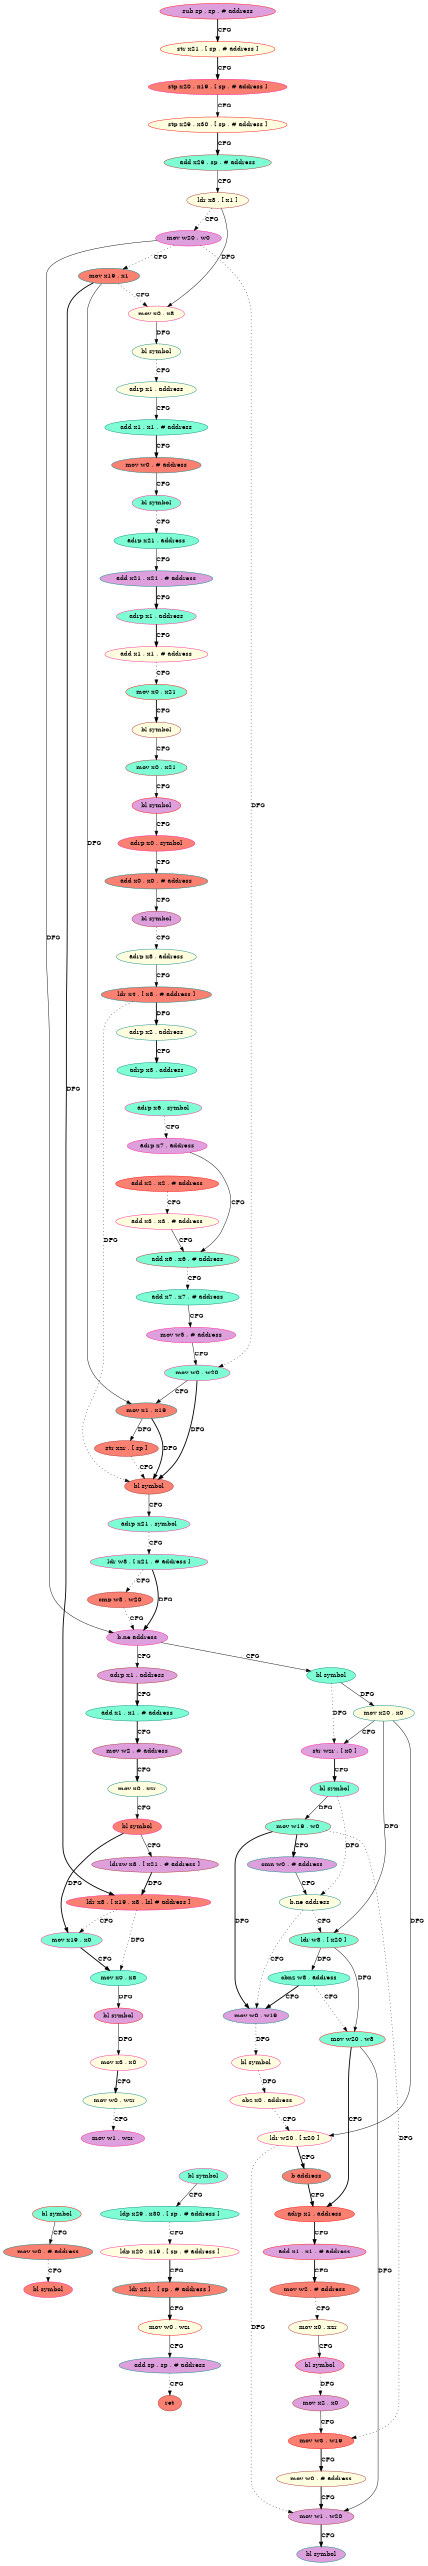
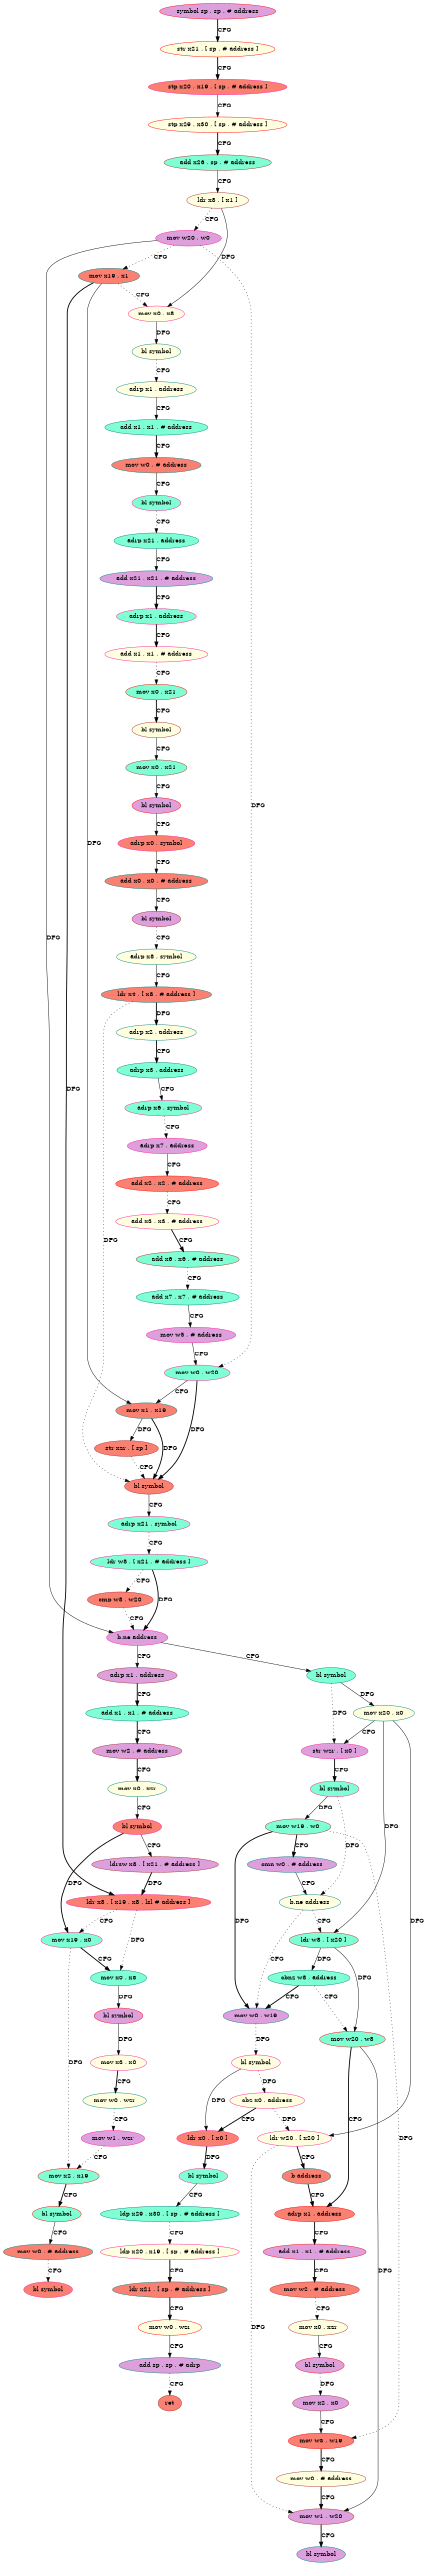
node "sub sp , sp , # address": label "sub sp , sp , # address" -> "symbol sp , sp , # address"
node "add x29 , sp , # address": label "add x29 , sp , # address" -> "add x26 , sp , # address"
node "adrp x8 , address": label "adrp x8 , address" -> "adrp x8 , symbol"
edge "adrp x3 , address" -> "adrp x6 , symbol": added, label "CFG"
edge "adrp x7 , address" -> "add x6 , x6 , # address": now "adrp x7 , address" -> "add x2 , x2 , # address"
edge "add x3 , x3 , # address" -> "add x6 , x6 , # address": style solid -> bold
edge "cbz x0 , address" -> "ldr w20 , [ x20 ]": label "CFG" -> "DFG"
node "ldr x0 , [ x0 ]": added
node "mov x2 , x19": added
node "add sp , sp , # address": label "add sp , sp , # address" -> "add sp , sp , # adrp"
